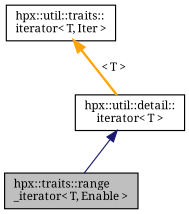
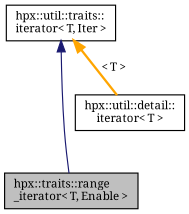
edge "hpx::traits::range _iterator< T, Enable >" -> "hpx::util::detail:: iterator< T >": now "hpx::traits::range _iterator< T, Enable >" -> "hpx::util::traits:: iterator< T, Iter >"
